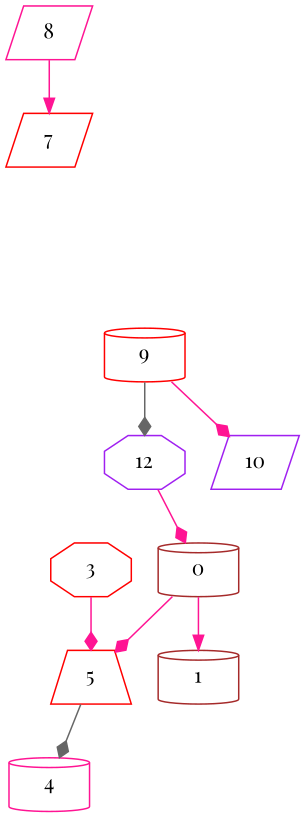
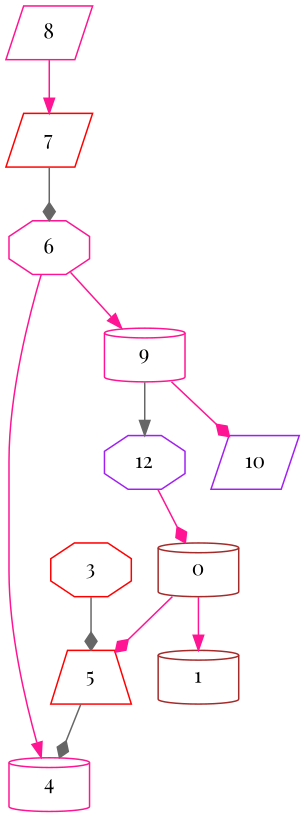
node "6": added
node "9": color red -> deeppink
edge "9" -> "12": arrowhead diamond -> normal
edge "3" -> "5": color deeppink -> gray40
